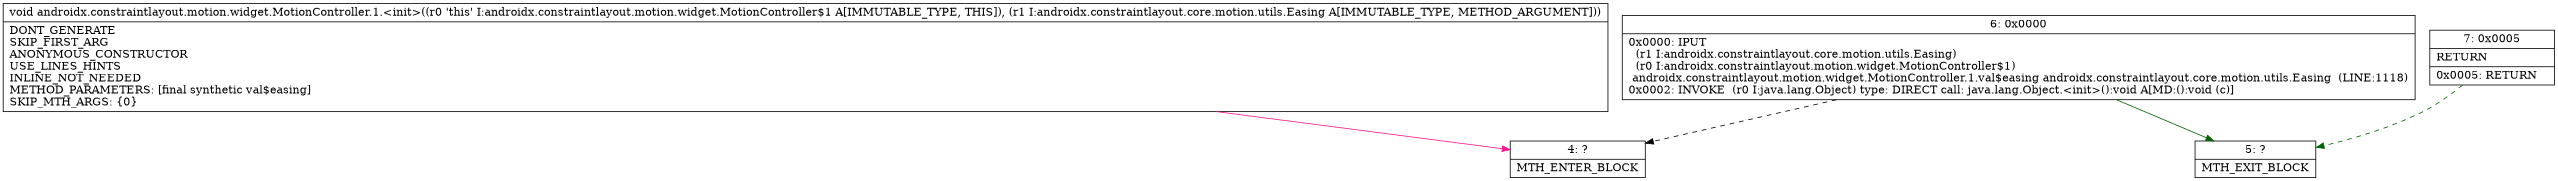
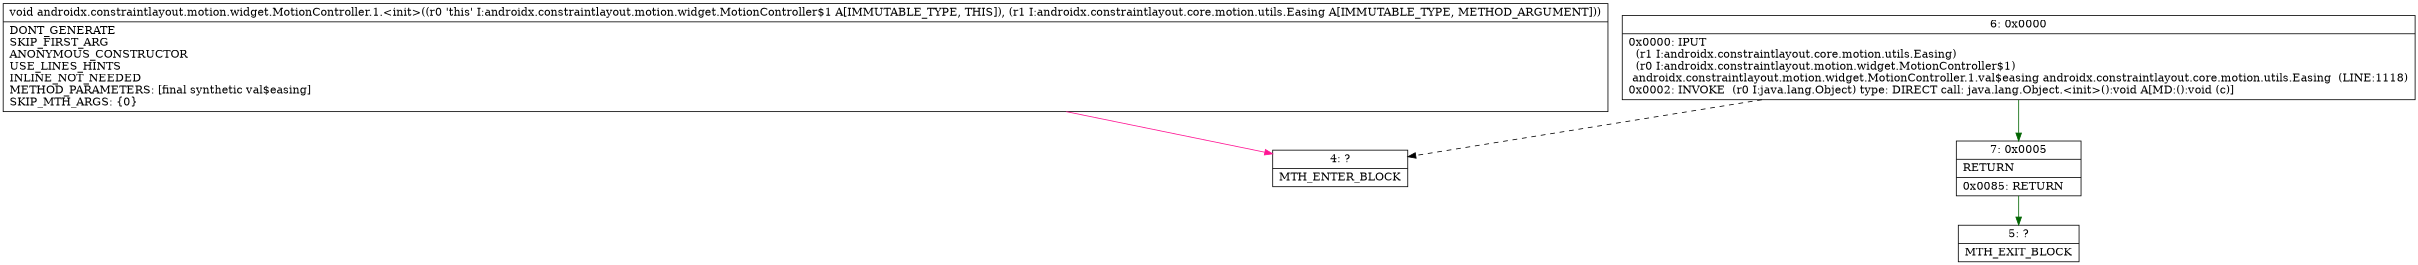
node "7: 0x0005": text "0x0005: RETURN" -> "0x0085: RETURN"
edge "6: 0x0000" -> "5: ?": now "6: 0x0000" -> "7: 0x0005"
edge "7: 0x0005" -> "5: ?": style dashed -> solid
